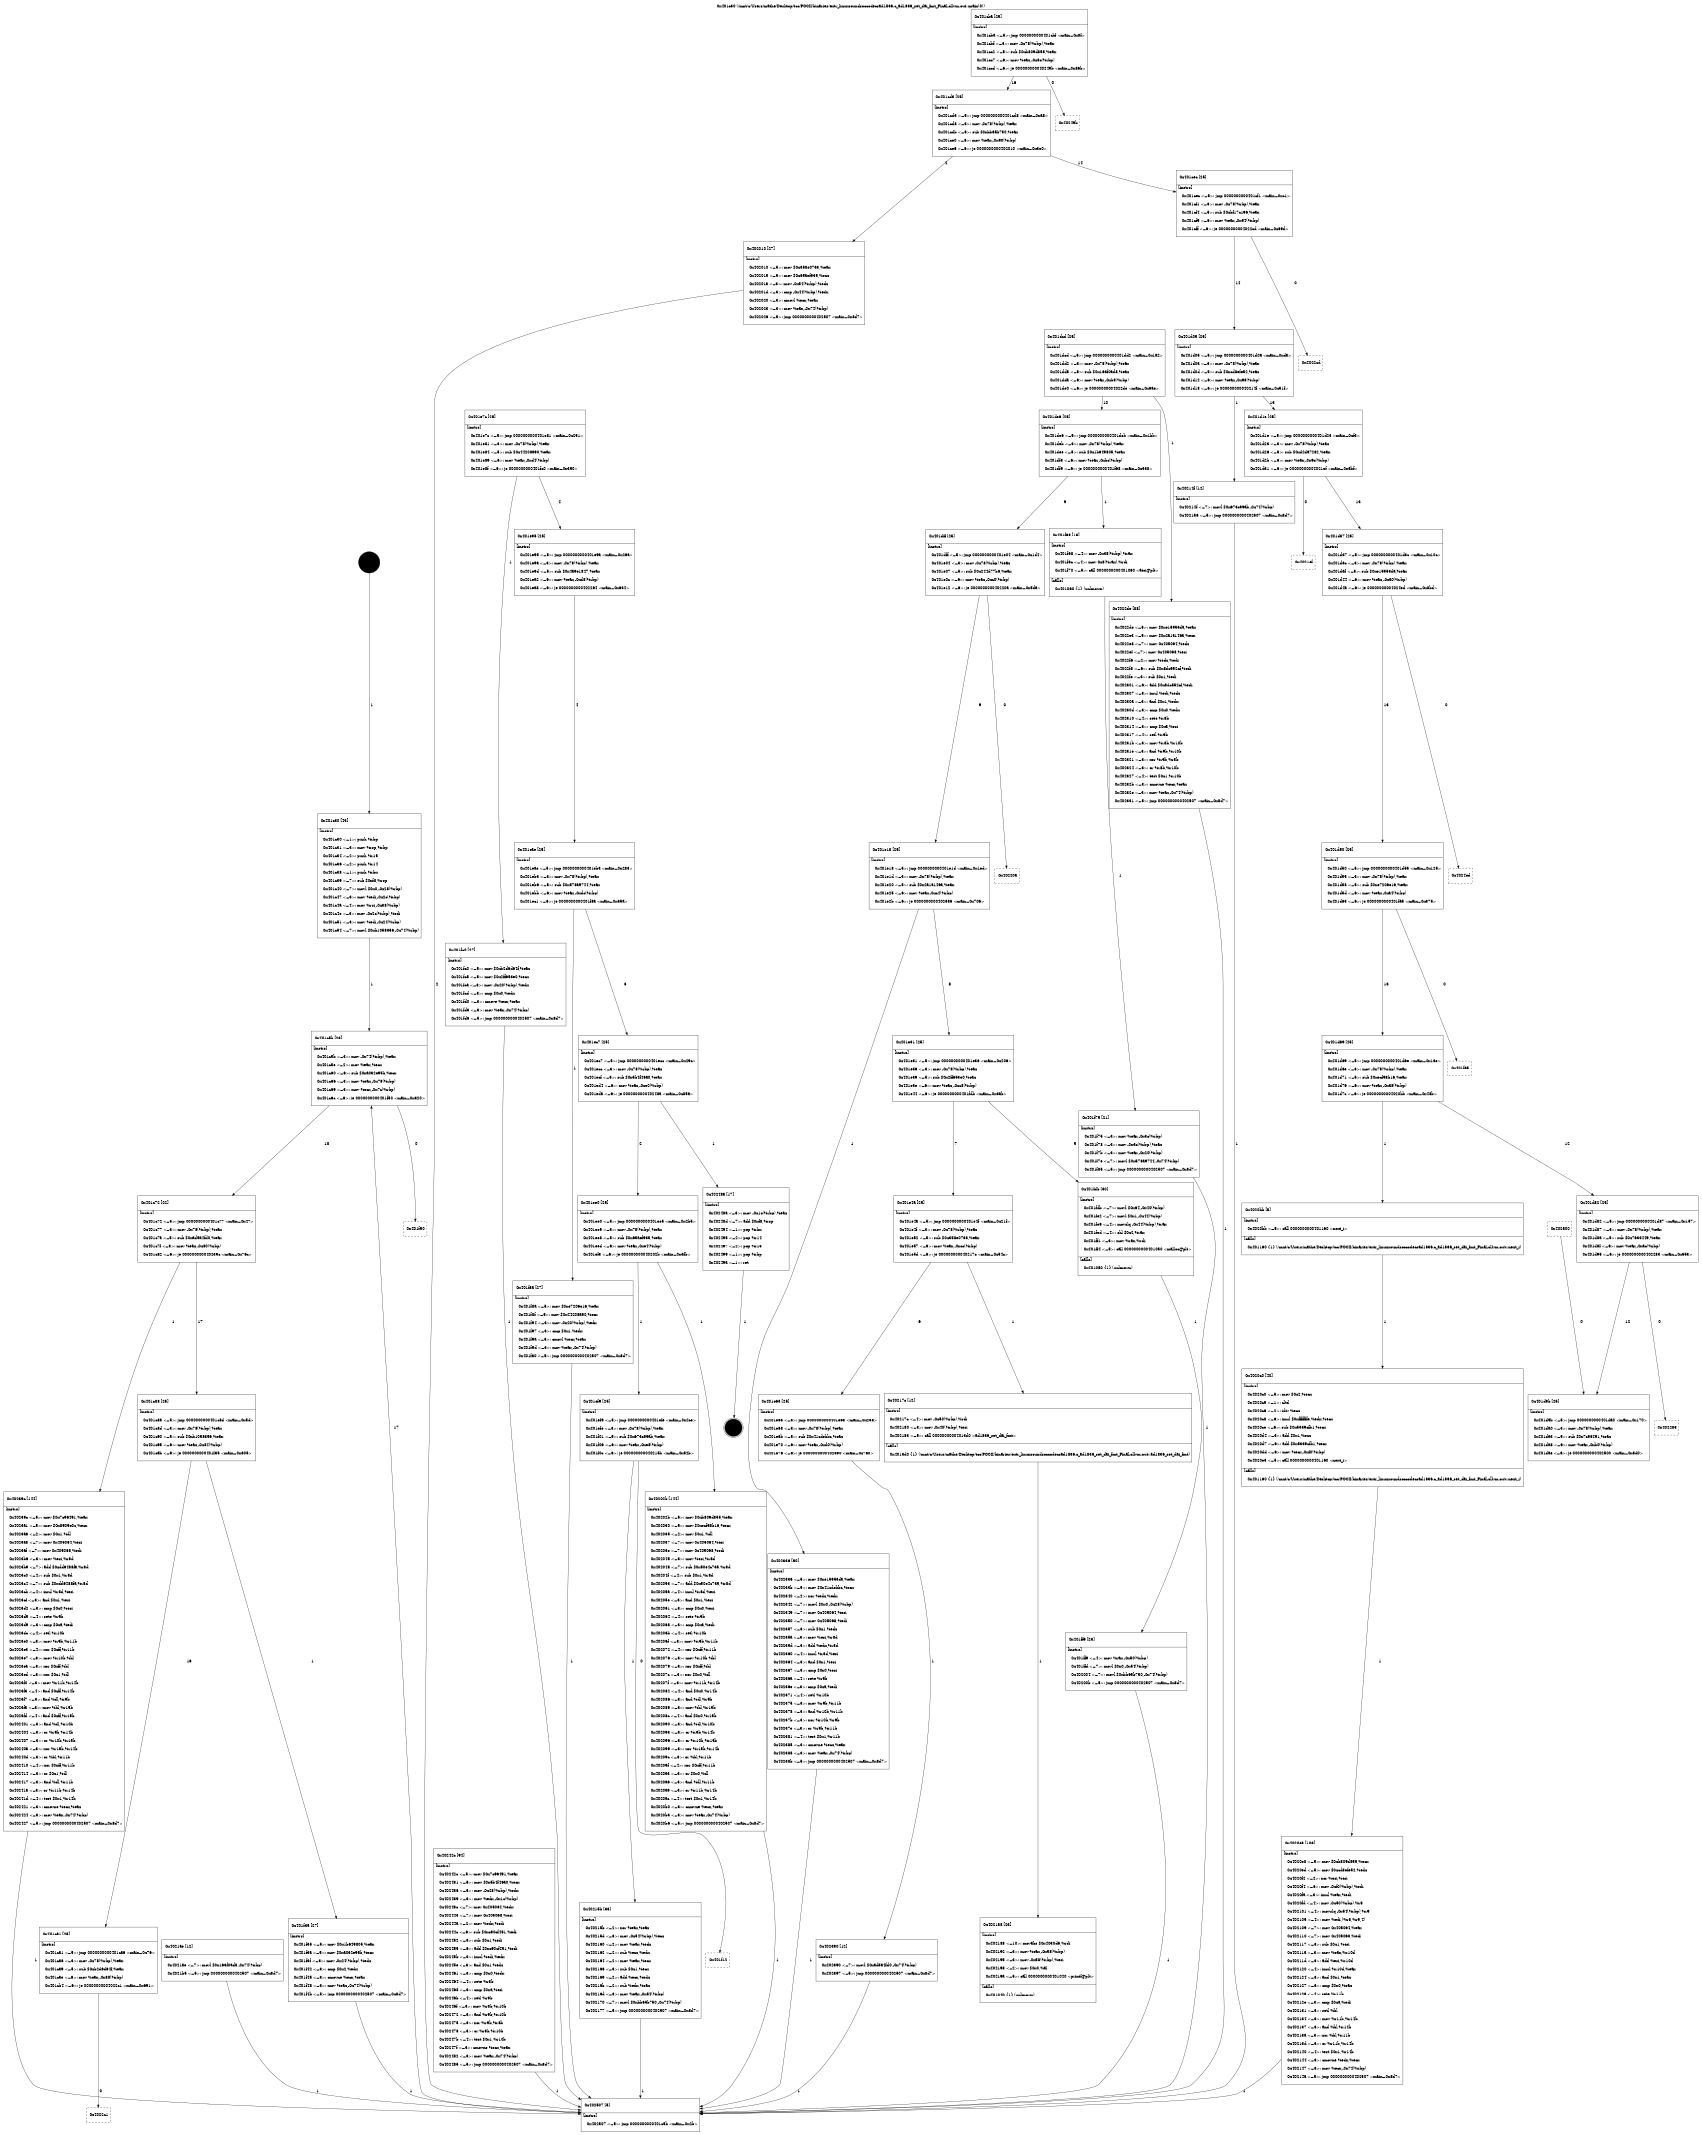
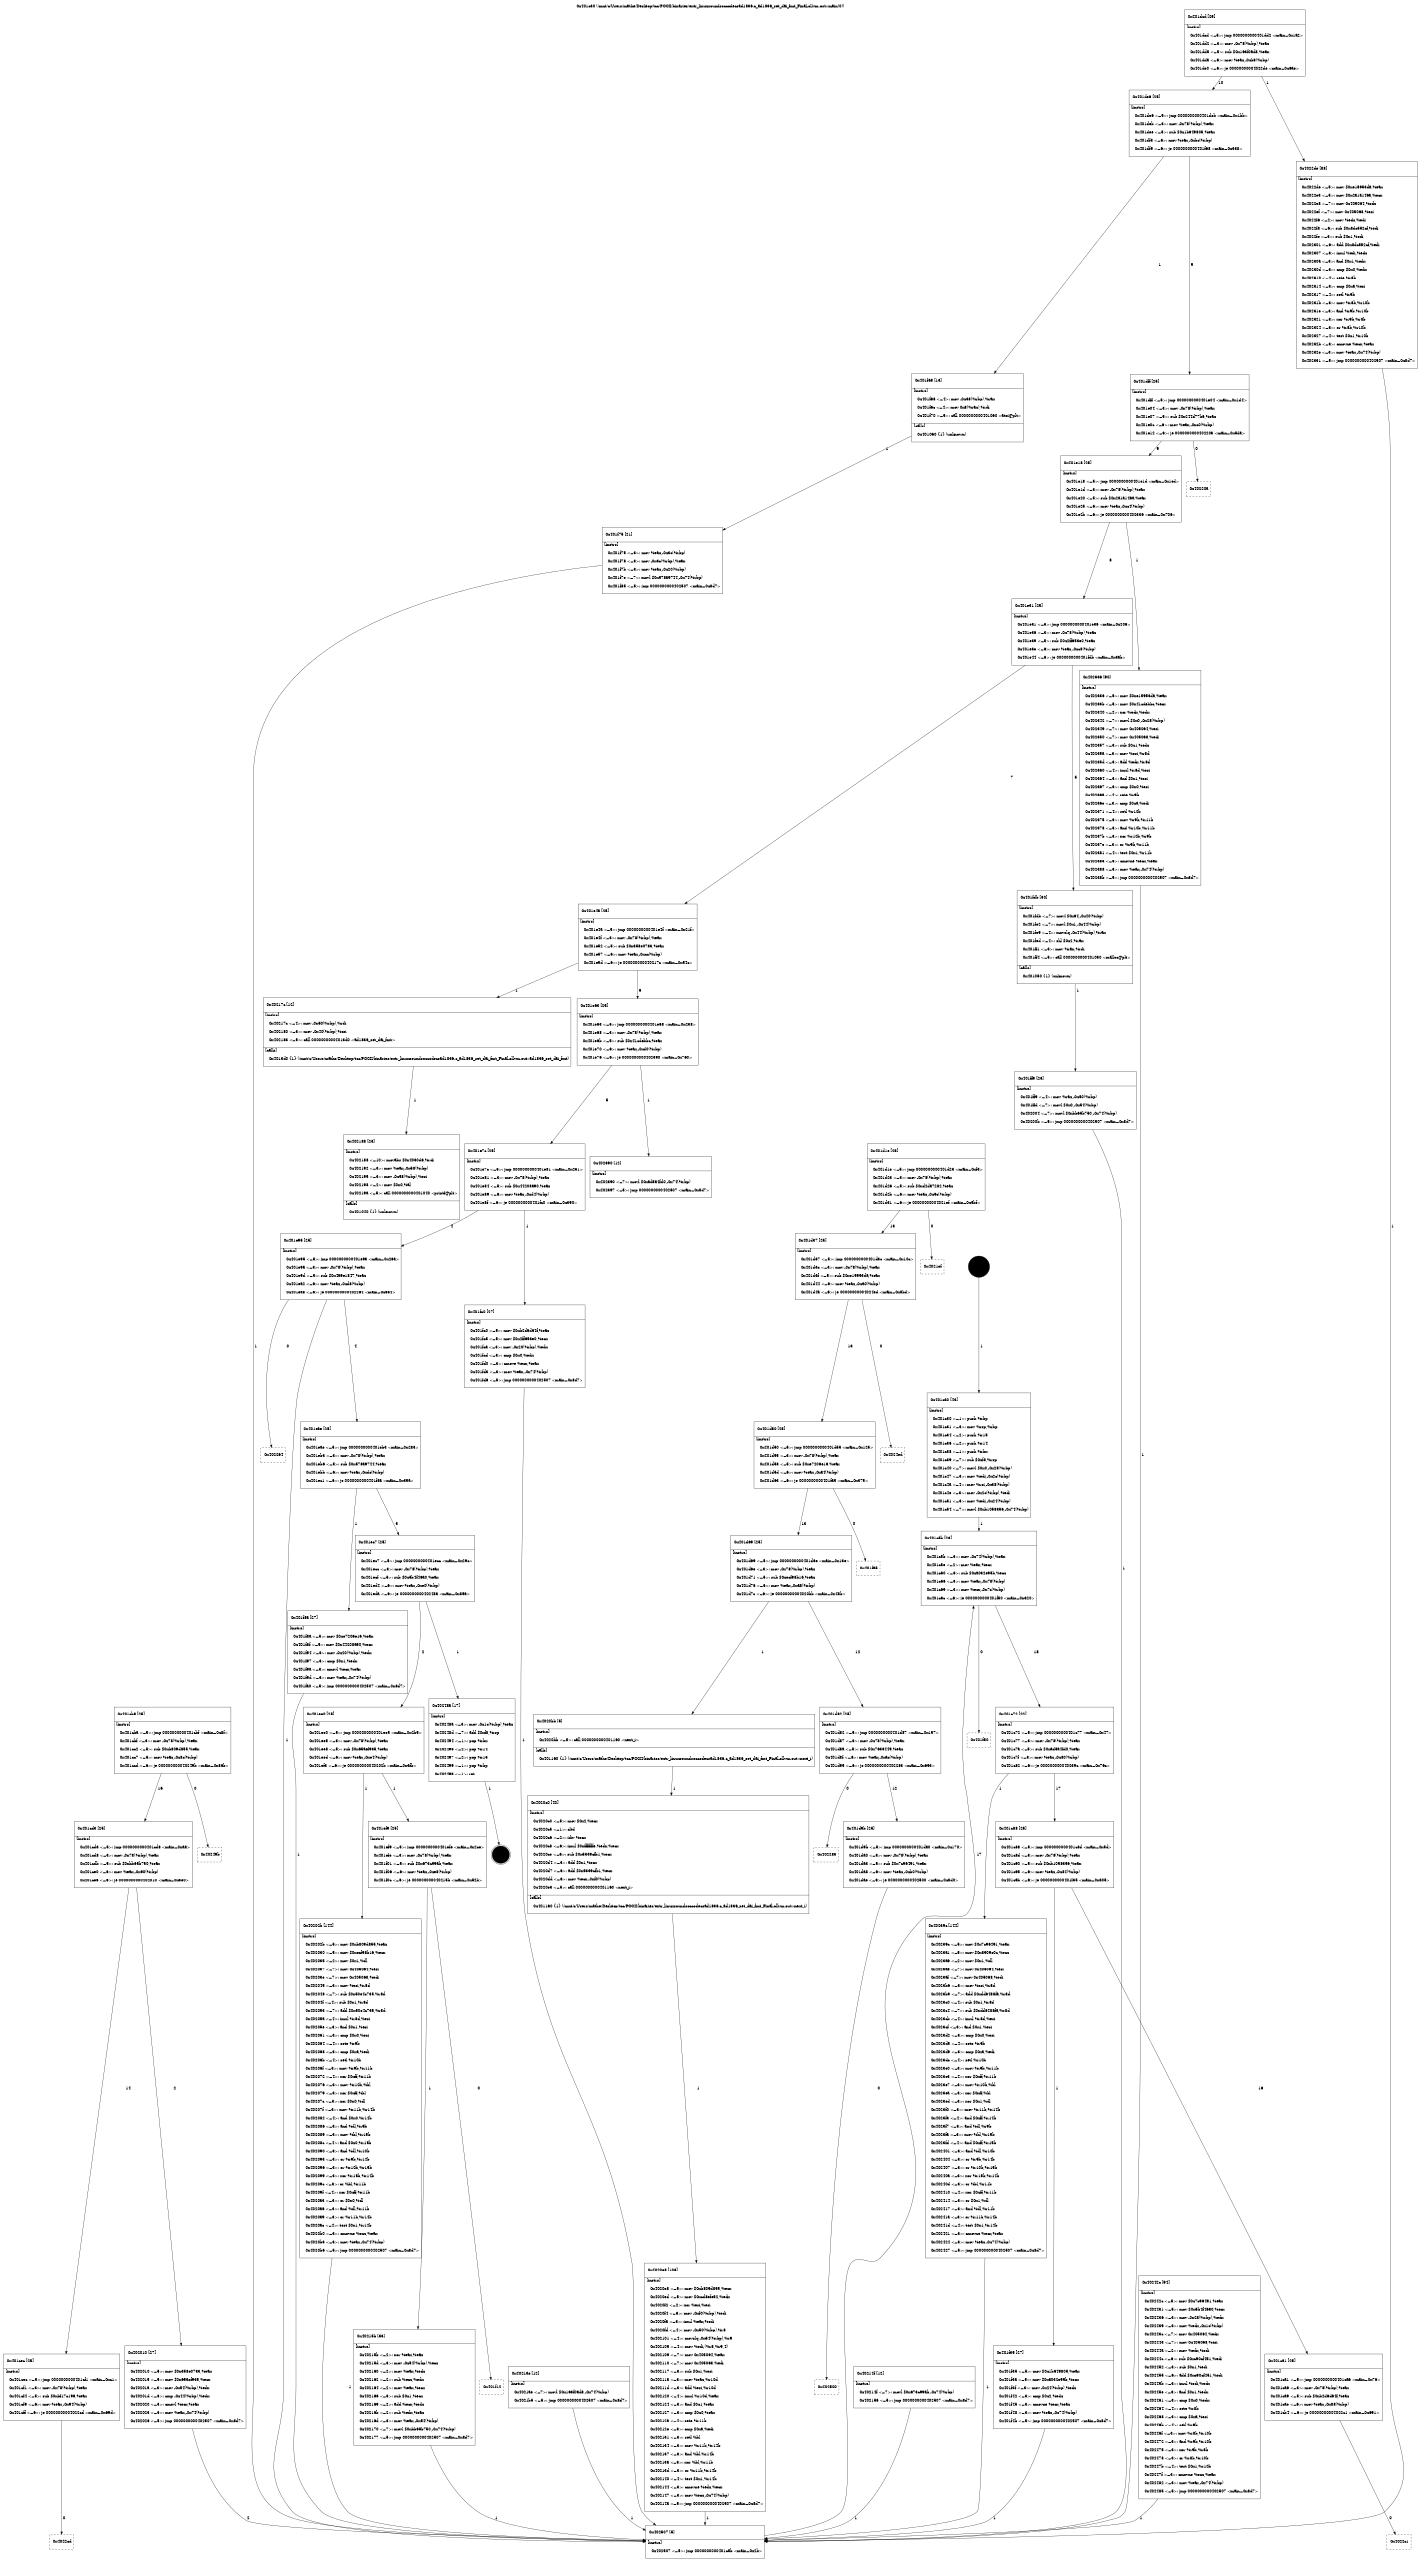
node "0x401d05 [25]": removed
edge "0x401e63 [25]" -> "0x401e7c [25]": added, label "5"
edge "0x402500" -> "0x401d9b [25]": reversed
node "0x402264": added
edge "0x402390 [12]" -> "0x402507 [5]": now "0x401e95 [25]" -> "0x402507 [5]"
